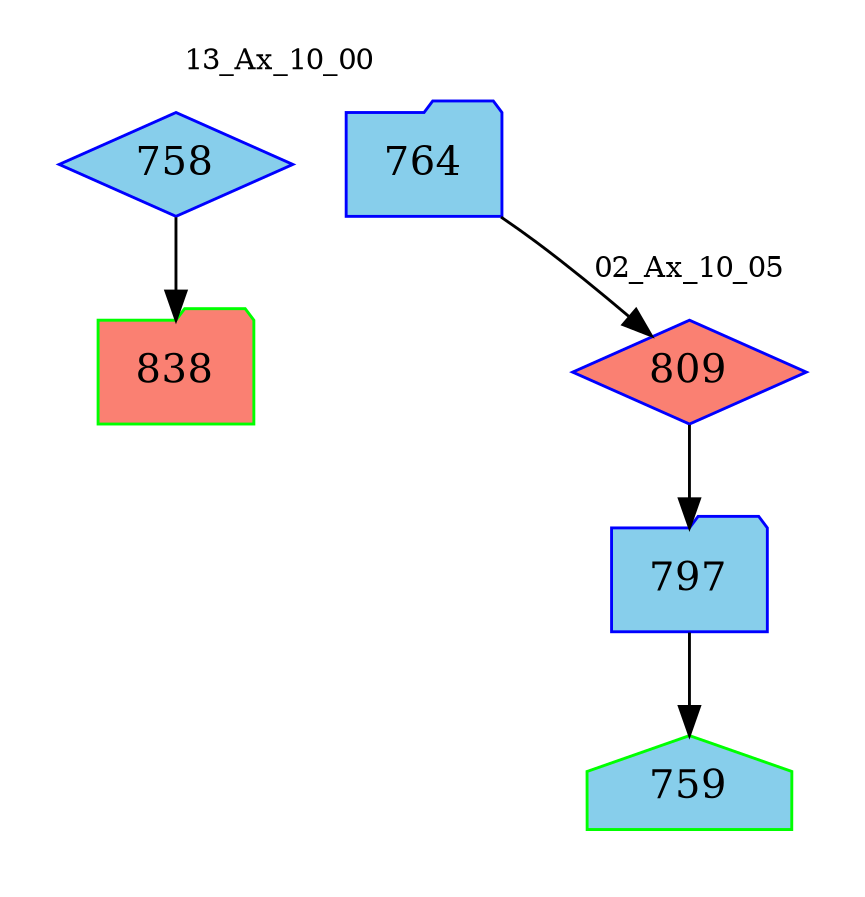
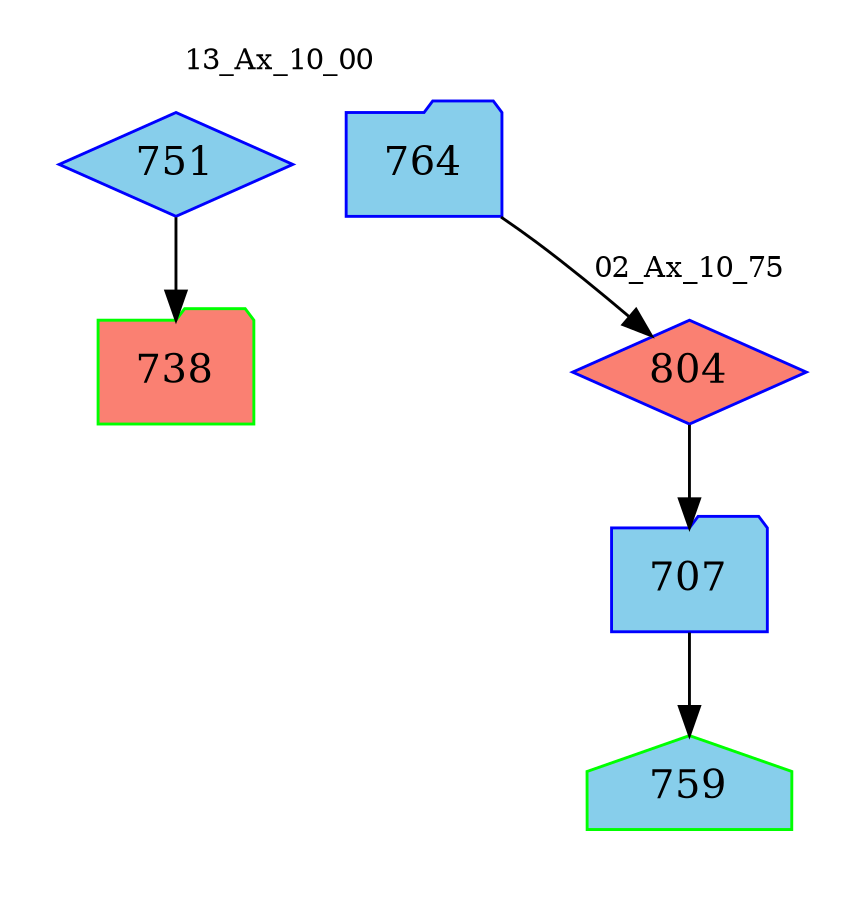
node "758": label "758" -> "751"
cluster "02_Ax_10_05": label "02_Ax_10_05" -> "02_Ax_10_75"
node "838": label "838" -> "738"
node "809": label "809" -> "804"
node "797": label "797" -> "707"
